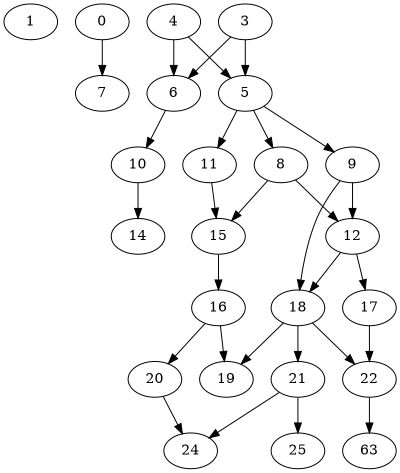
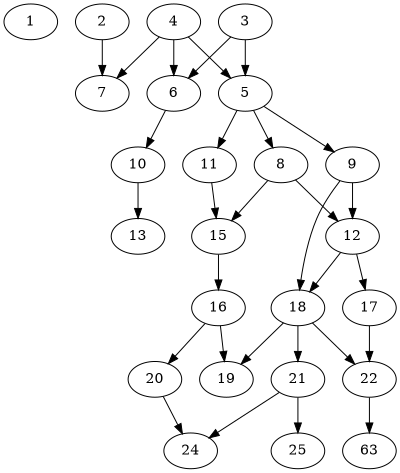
node "0": label "0" -> "2"
edge "4" -> "7": added
node "14": label "14" -> "13"
